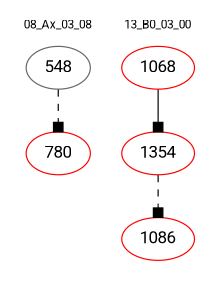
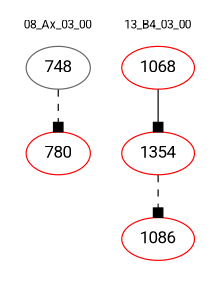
cluster "08_Ax_03_08": label "08_Ax_03_08" -> "08_Ax_03_00"
cluster "13_B0_03_00": label "13_B0_03_00" -> "13_B4_03_00"
node "548": label "548" -> "748"
